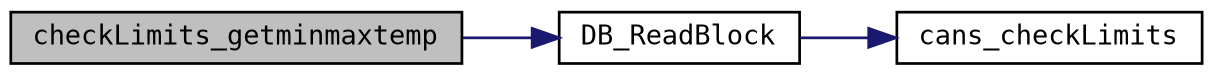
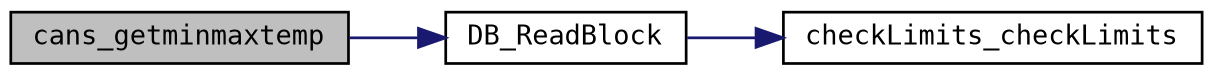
node "checkLimits_getminmaxtemp": label "checkLimits_getminmaxtemp" -> "cans_getminmaxtemp"
node "cans_checkLimits": label "cans_checkLimits" -> "checkLimits_checkLimits"
